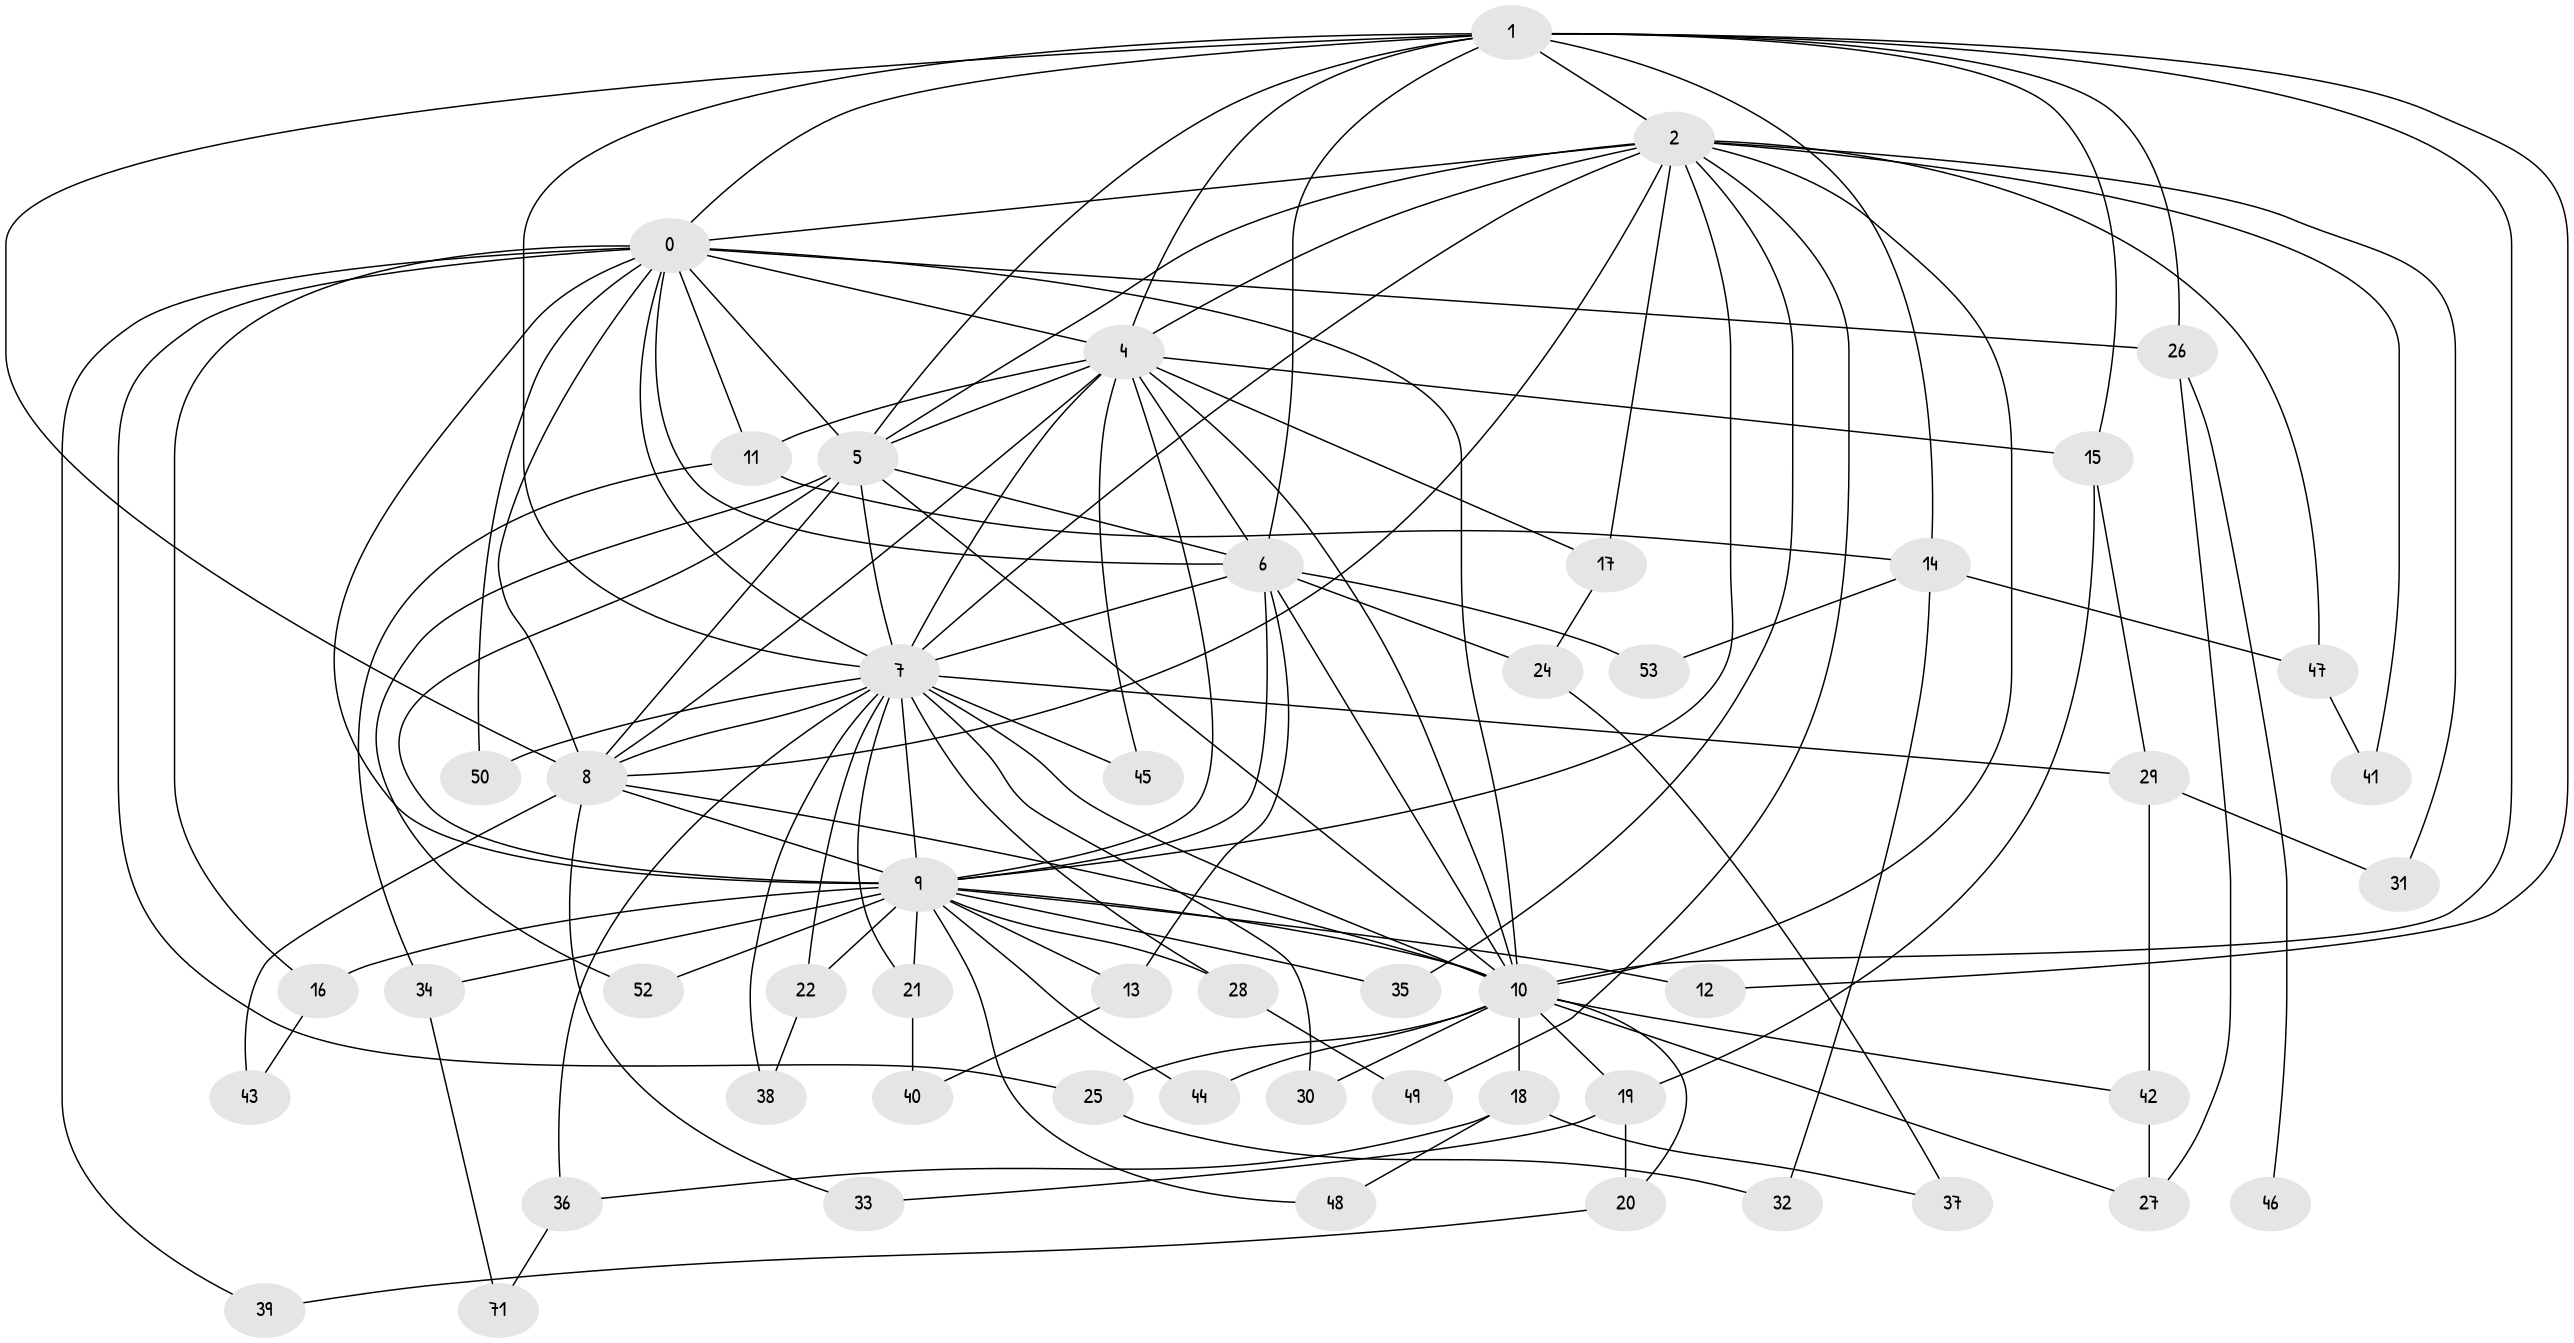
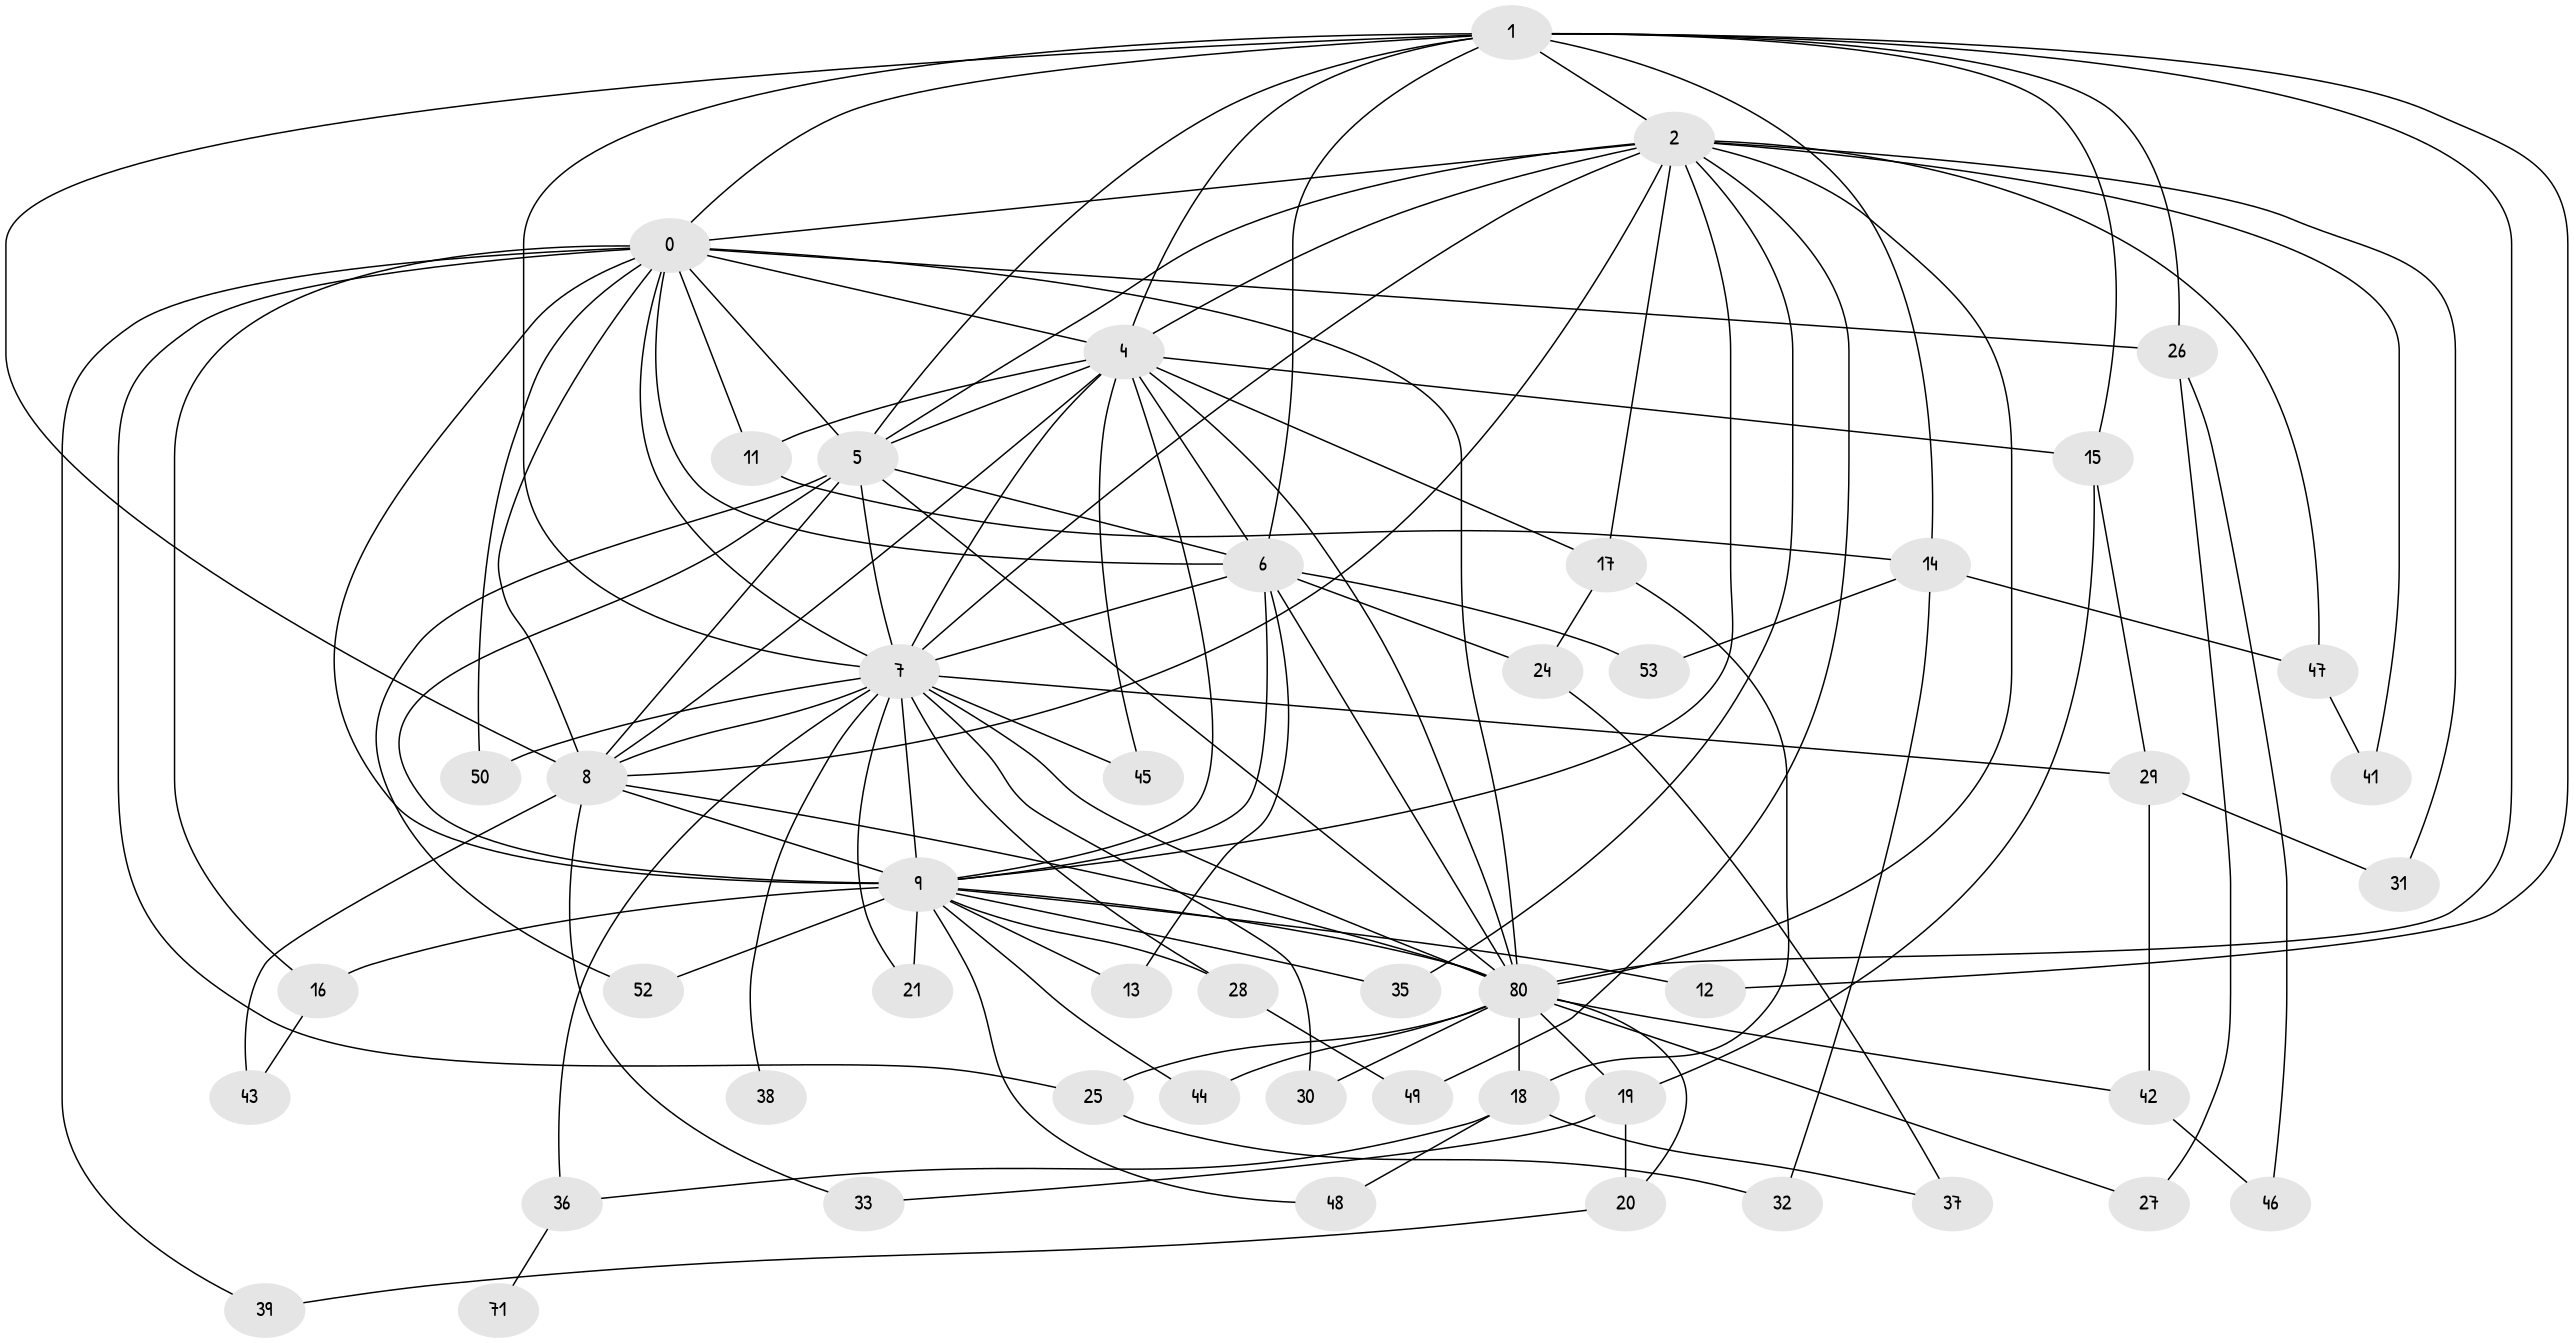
edge "17" -- "18": added
node "34": removed
node "22": removed
node "10": label "10" -> "80"
node "40": removed
edge "42" -- "27": now "42" -- "46"
